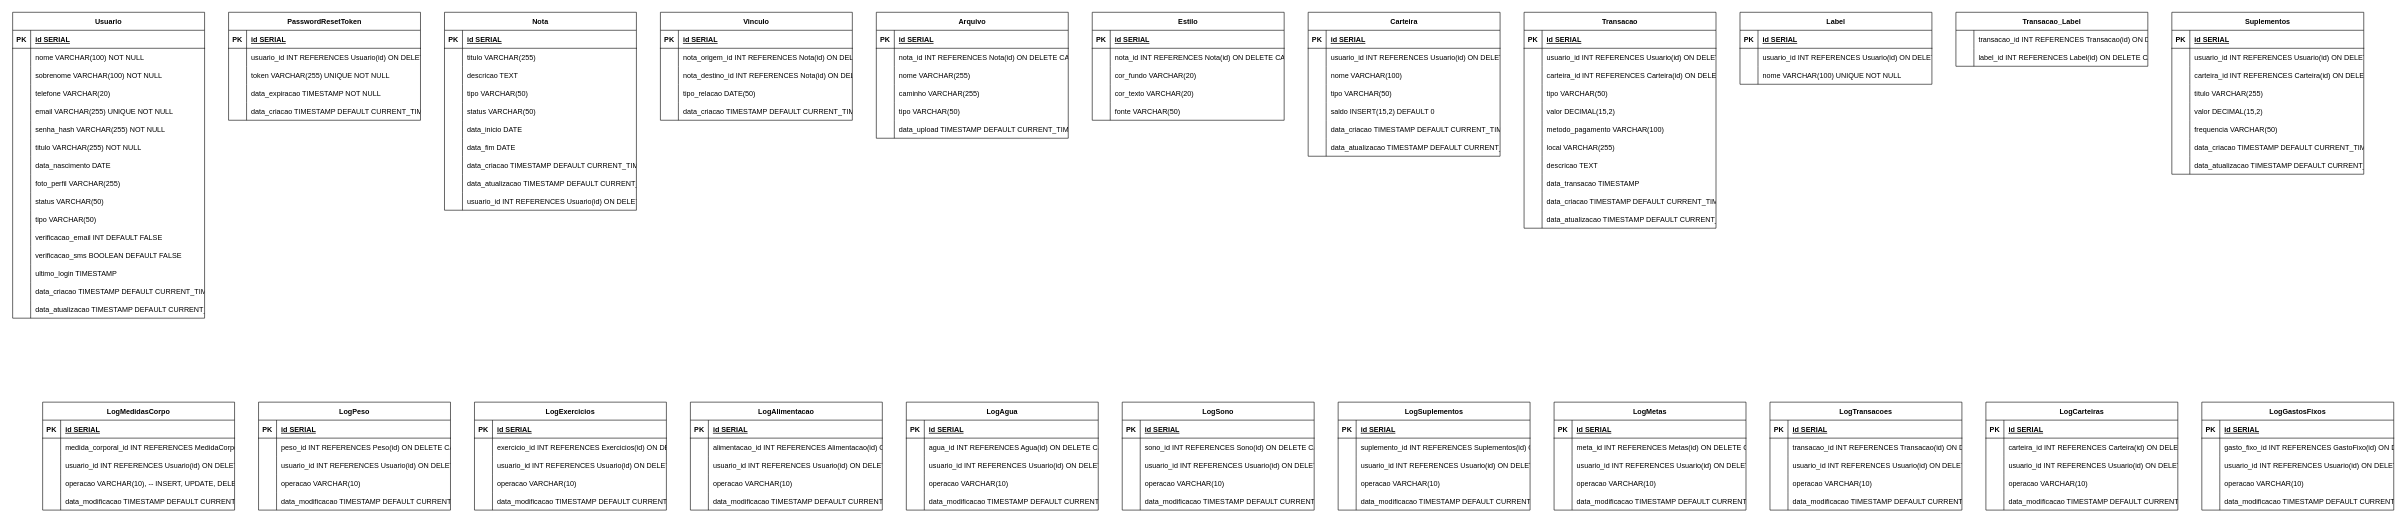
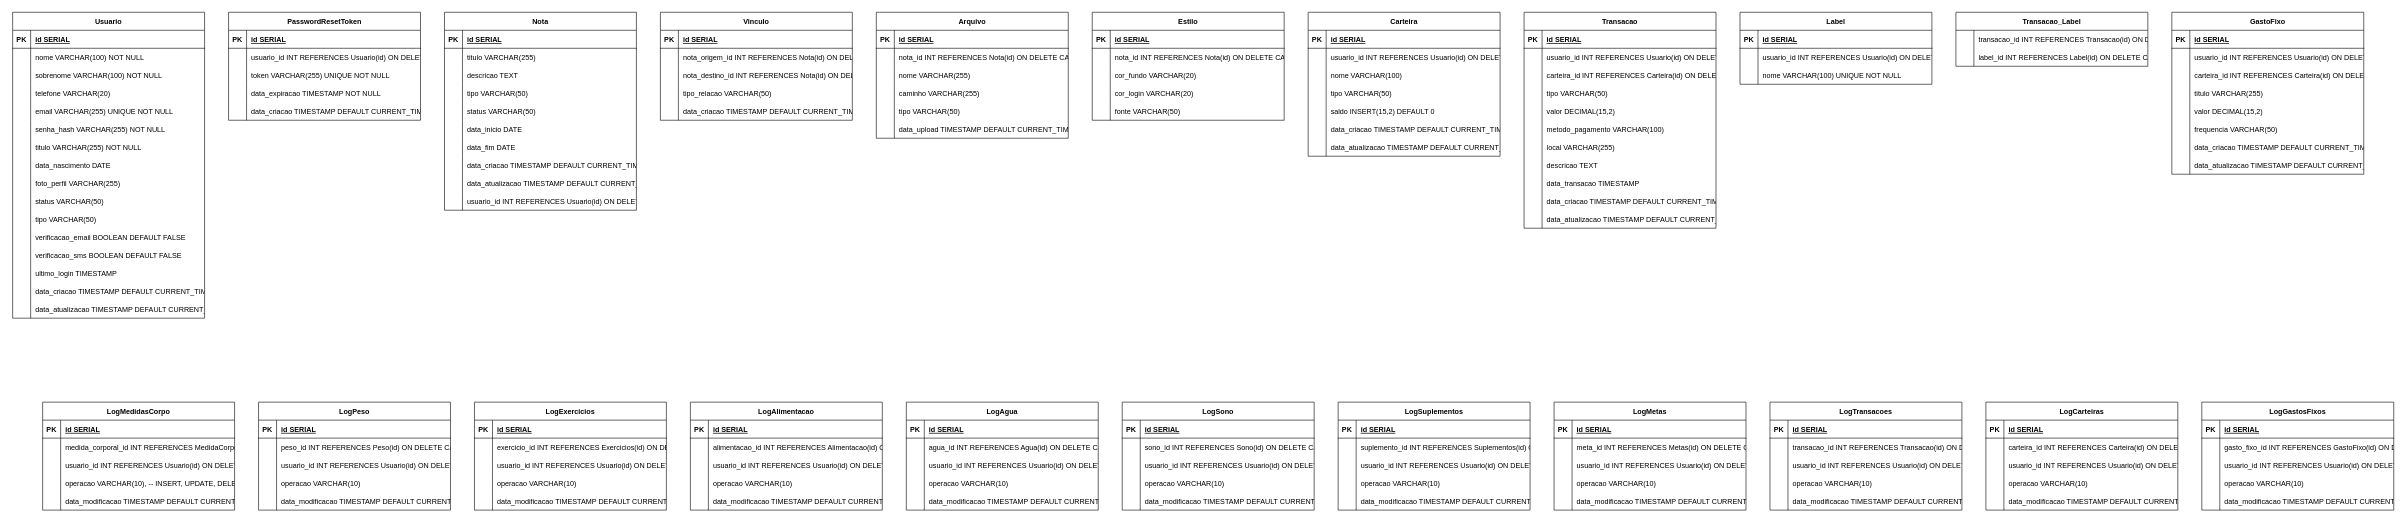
node "Suplementos": label "Suplementos" -> "GastoFixo"
node "tipo_relacao DATE(50)": label "tipo_relacao DATE(50)" -> "tipo_relacao VARCHAR(50)"
node "cor_texto VARCHAR(20)": label "cor_texto VARCHAR(20)" -> "cor_login VARCHAR(20)"
node "verificacao_email INT DEFAULT FALSE": label "verificacao_email INT DEFAULT FALSE" -> "verificacao_email BOOLEAN DEFAULT FALSE"
